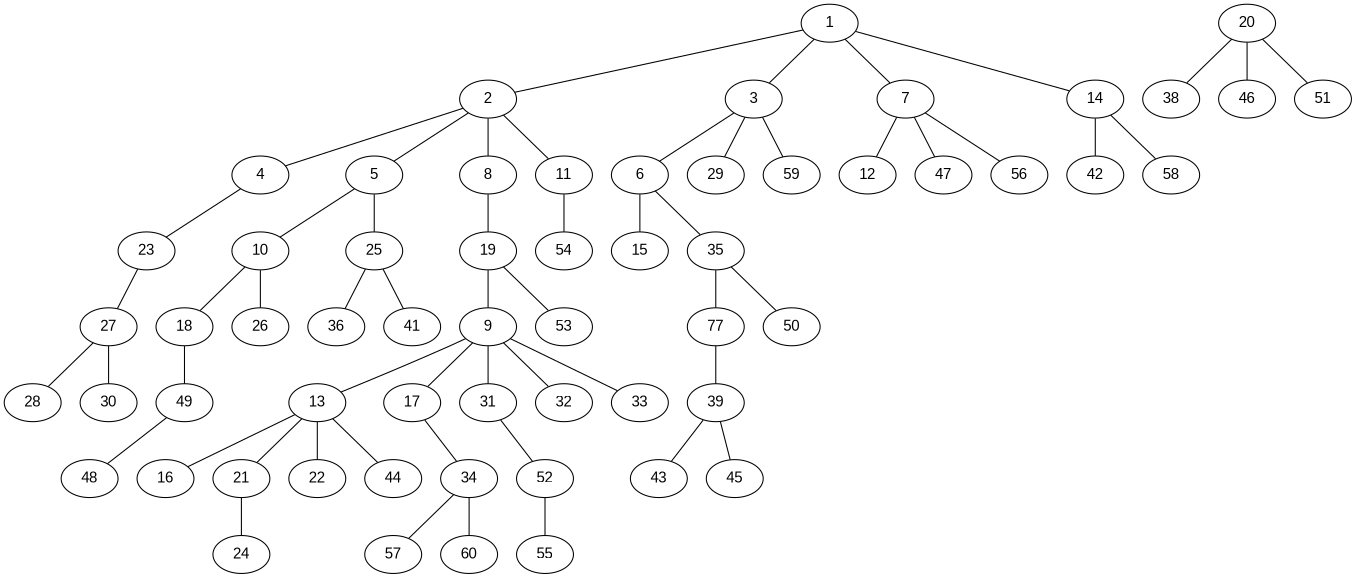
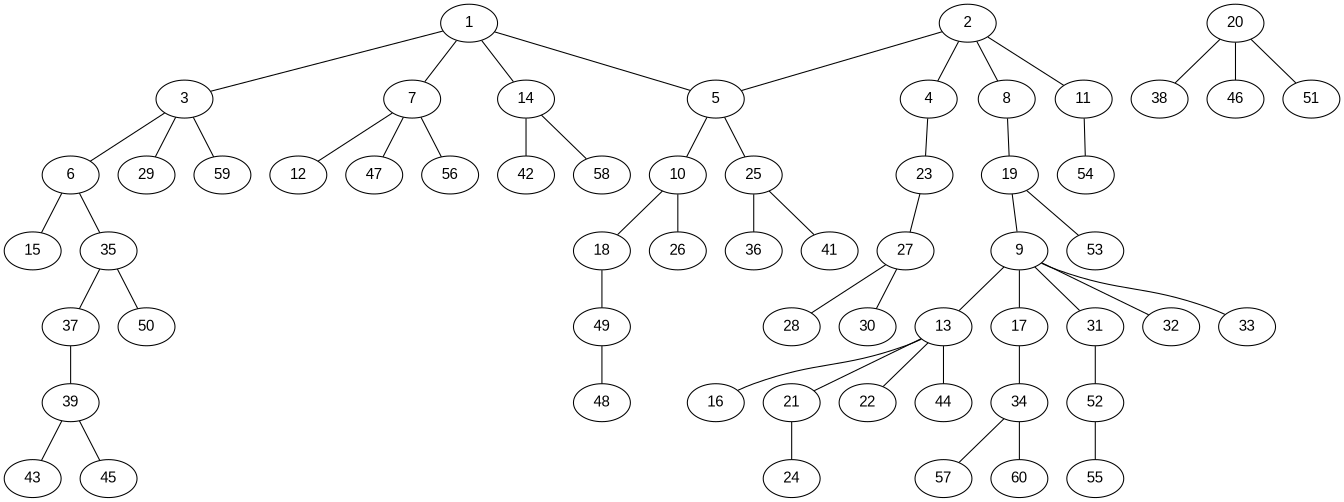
edge "1" -- "2": now "1" -- "5"
node "77": label "77" -> "37"
